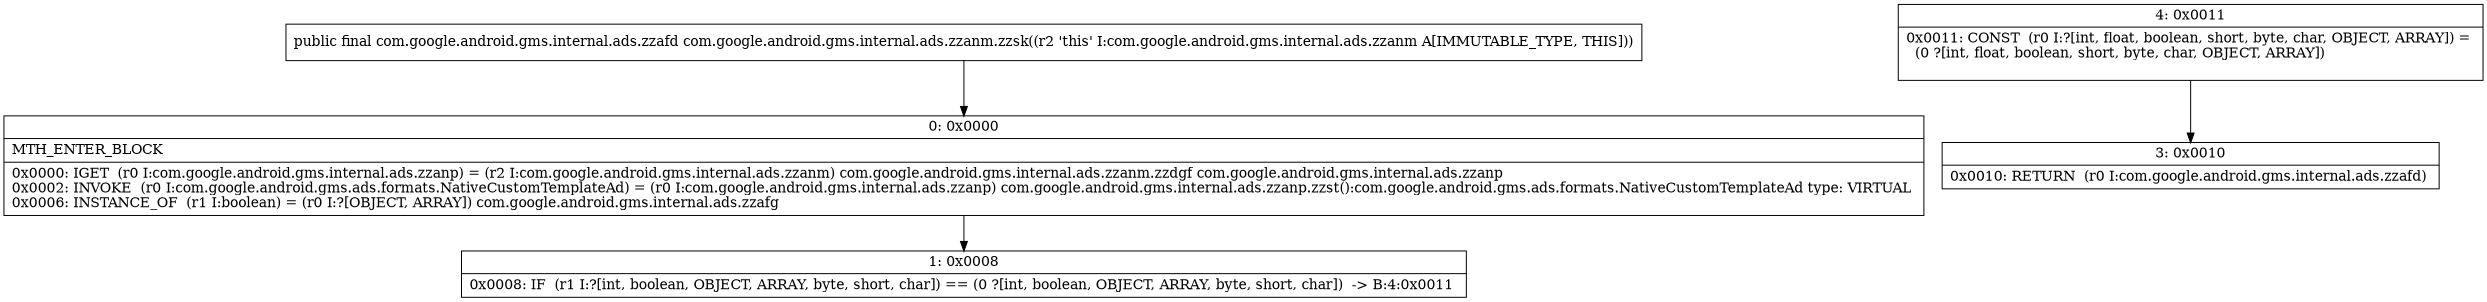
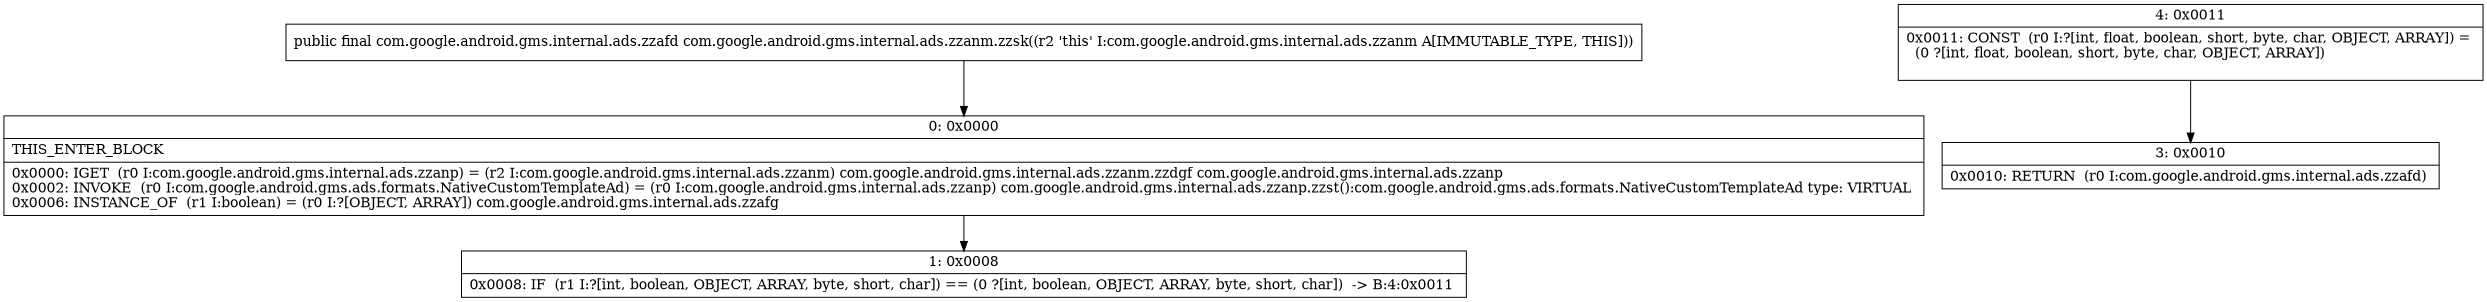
node "0: 0x0000": text "MTH_ENTER_BLOCK" -> "THIS_ENTER_BLOCK"
